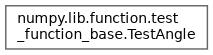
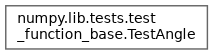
node "numpy.lib.function.test _function_base.TestAngle": label "numpy.lib.function.test _function_base.TestAngle" -> "numpy.lib.tests.test _function_base.TestAngle"
